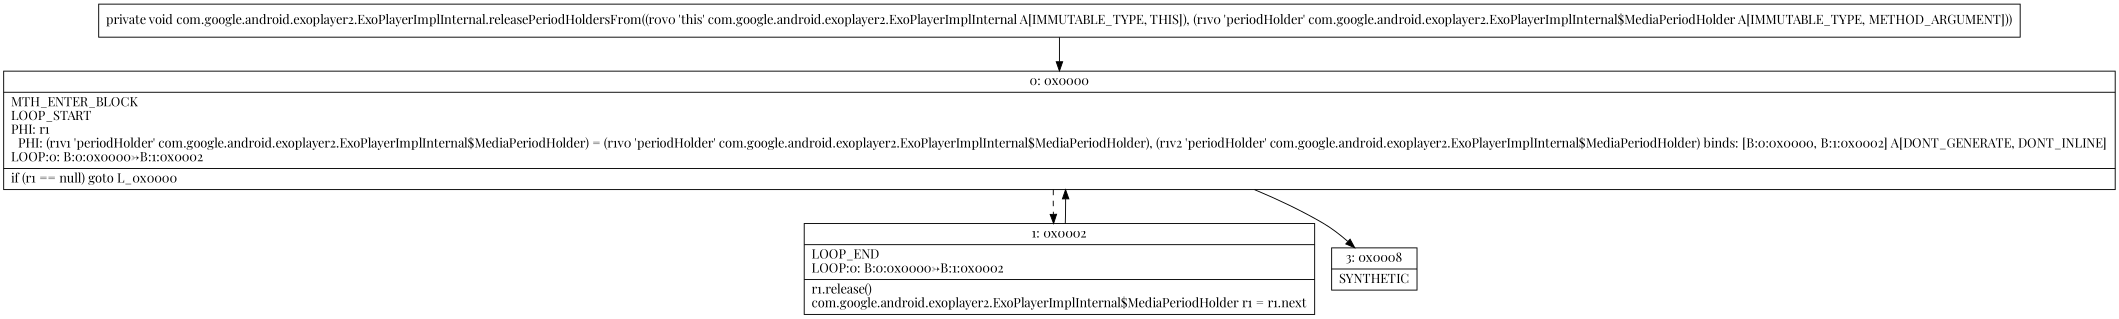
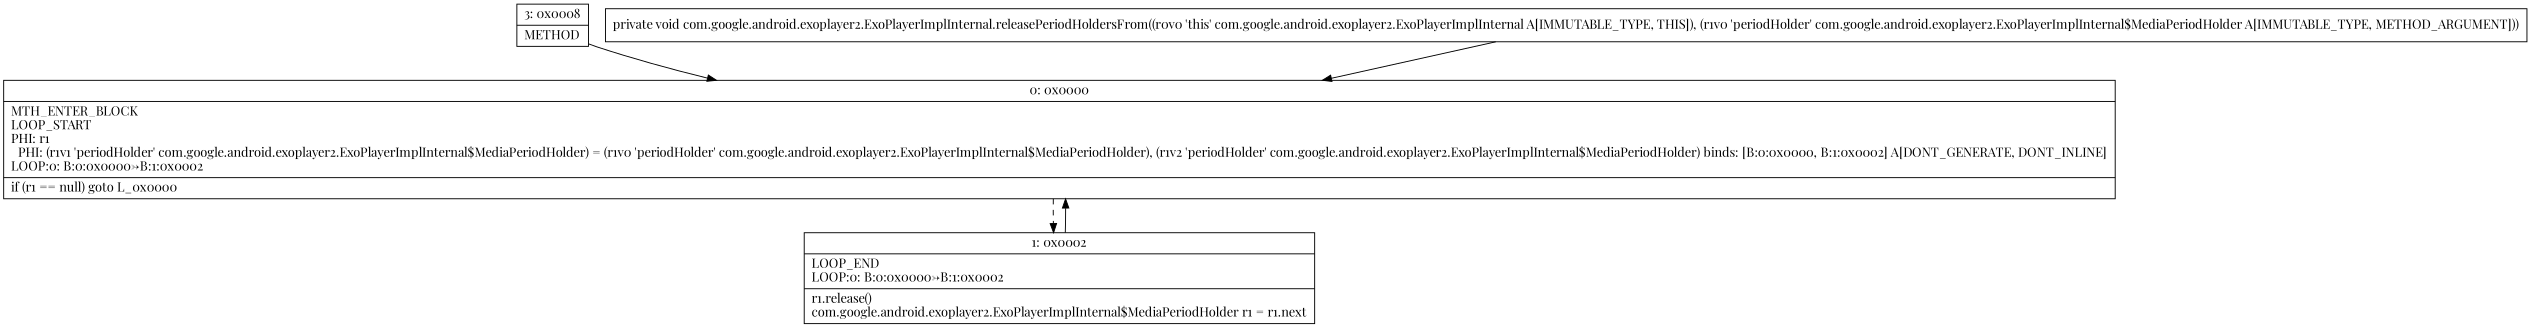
edge "0: 0x0000" -> "3: 0x0008": reversed
node "3: 0x0008": text "SYNTHETIC" -> "METHOD"
